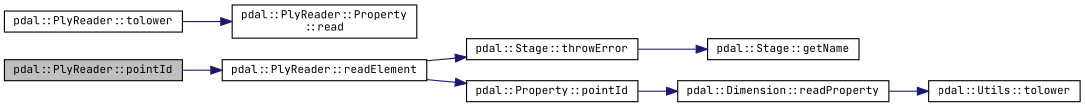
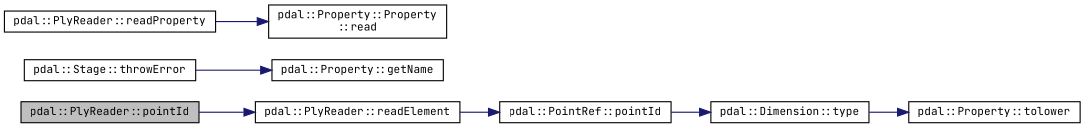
node "pdal::PlyReader::tolower": label "pdal::PlyReader::tolower" -> "pdal::PlyReader::readProperty"
node "pdal::PlyReader::Property ::read": label "pdal::PlyReader::Property ::read" -> "pdal::Property::Property ::read"
node "pdal::Stage::getName": label "pdal::Stage::getName" -> "pdal::Property::getName"
edge "pdal::PlyReader::readElement" -> "pdal::Stage::throwError": removed
node "pdal::Property::pointId": label "pdal::Property::pointId" -> "pdal::PointRef::pointId"
node "pdal::Dimension::readProperty": label "pdal::Dimension::readProperty" -> "pdal::Dimension::type"
node "pdal::Utils::tolower": label "pdal::Utils::tolower" -> "pdal::Property::tolower"
